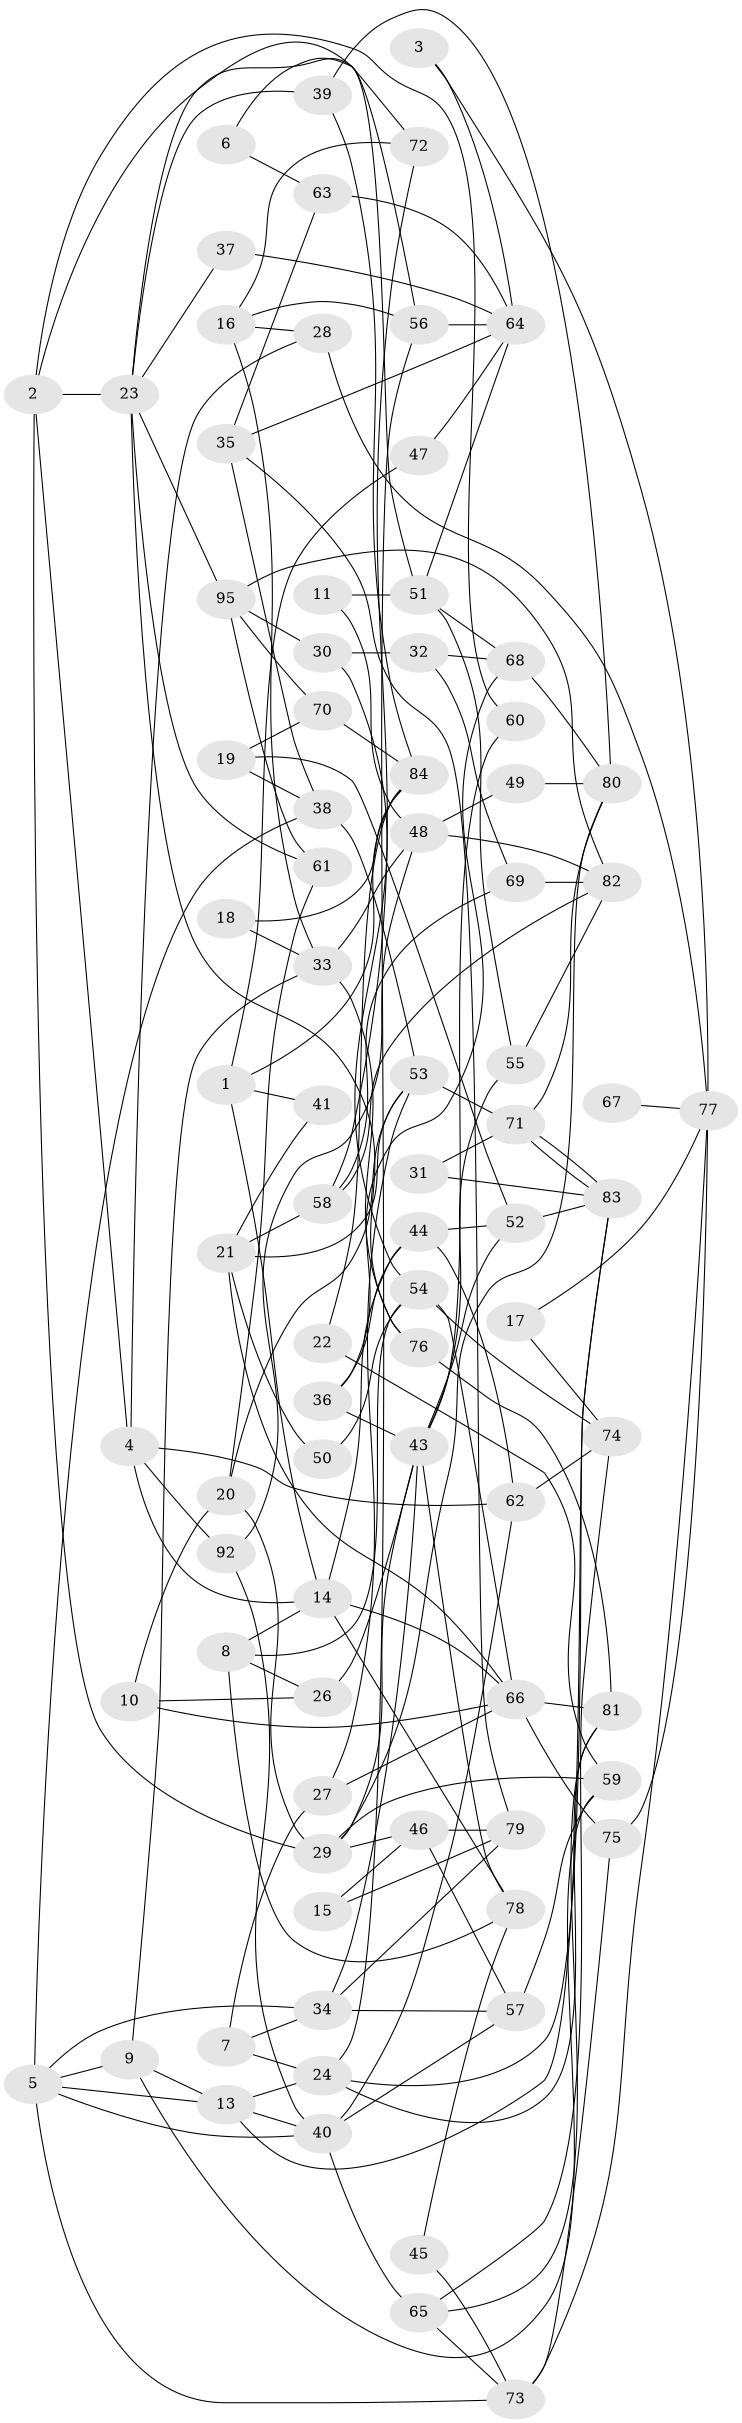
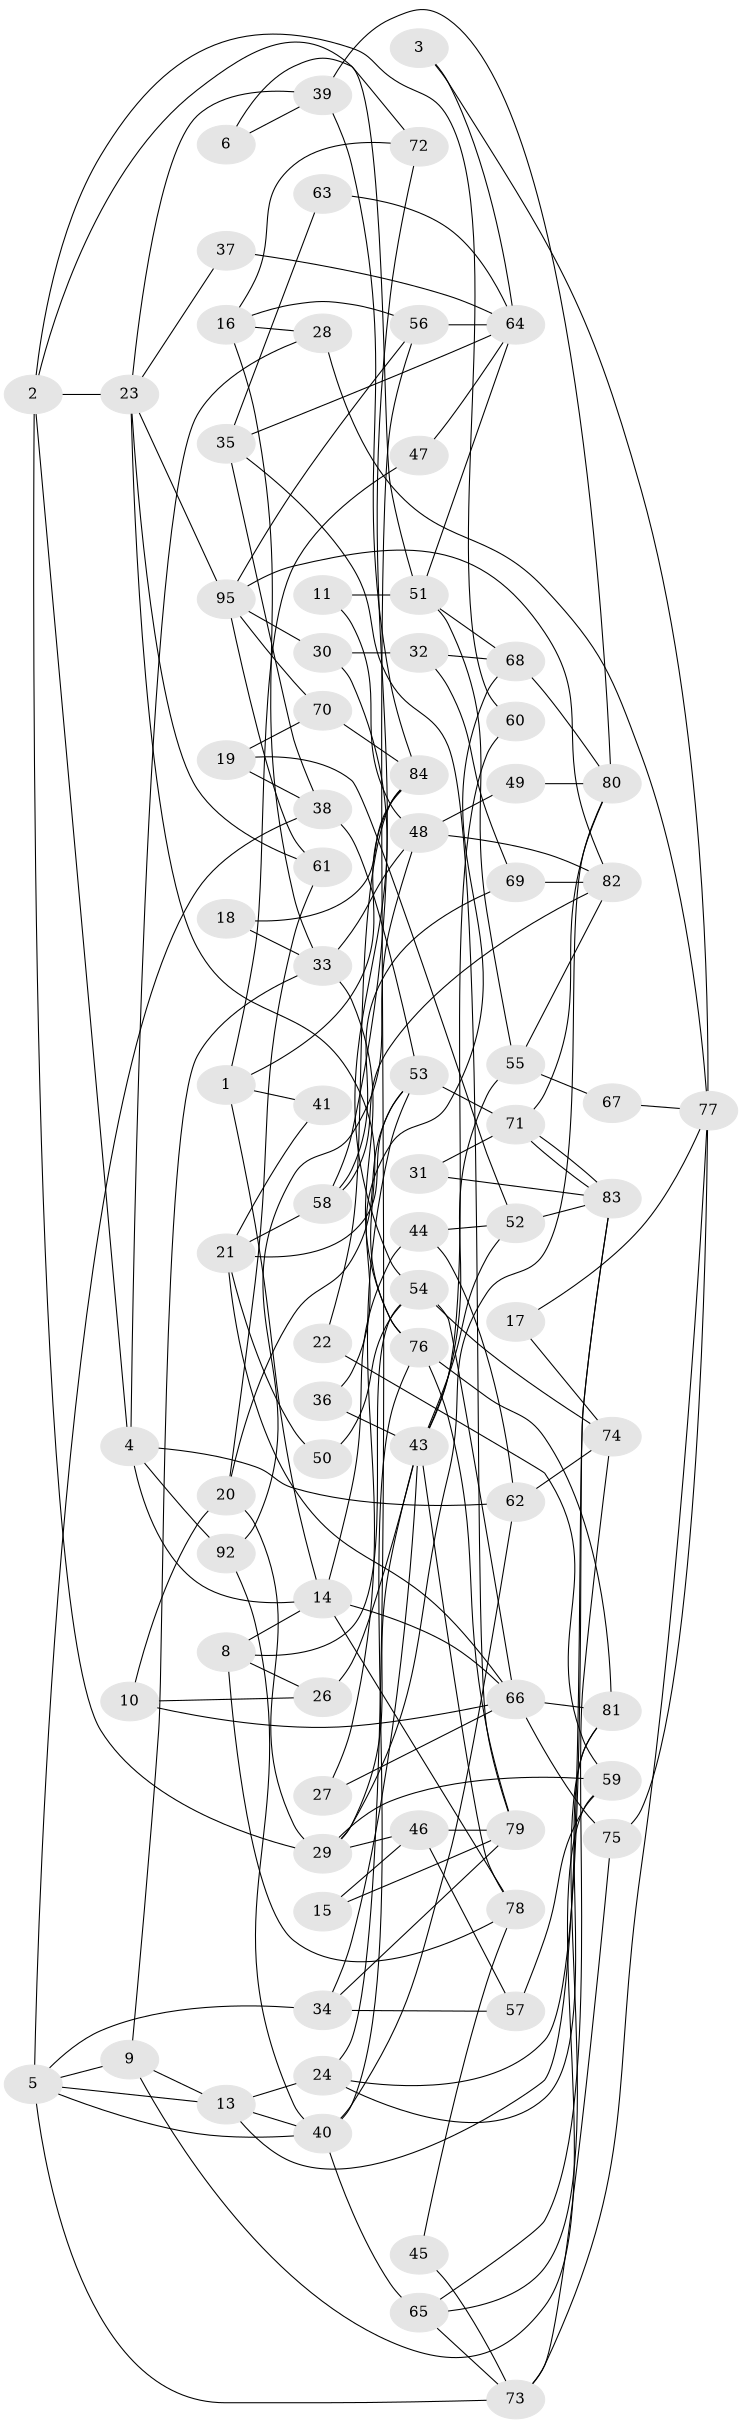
edge "56" -- "23": now "56" -- "95"
edge "6" -- "63": now "6" -- "39"
edge "55" -- "67": added
edge "44" -- "36": removed
edge "76" -- "79": added
node "7": removed
edge "57" -- "40": now "76" -- "40"
